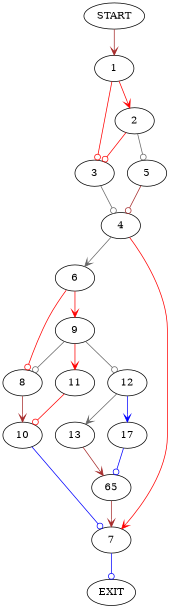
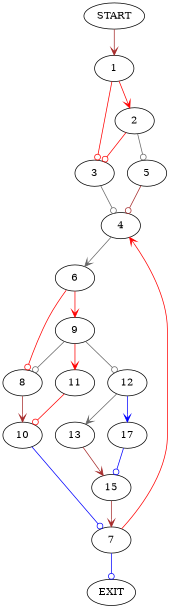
edge "4" -> "7": reversed
node "65": label "65" -> "15"
